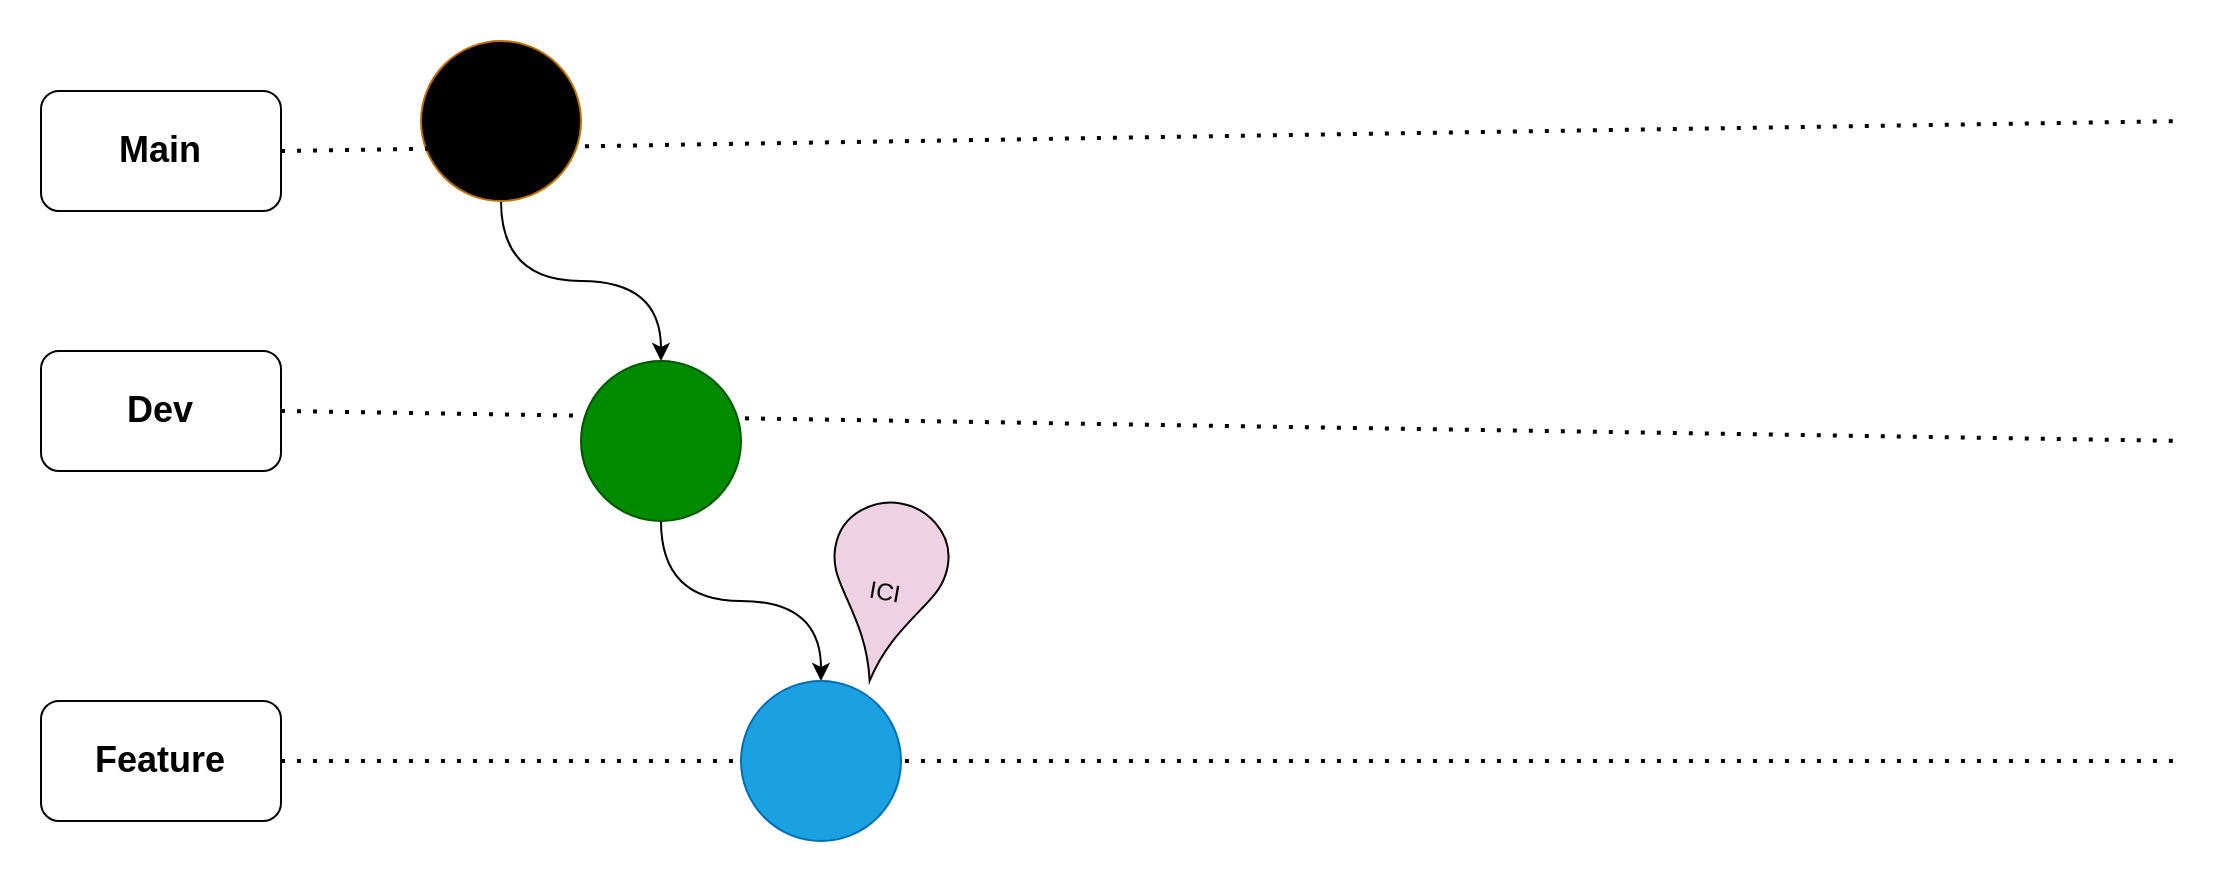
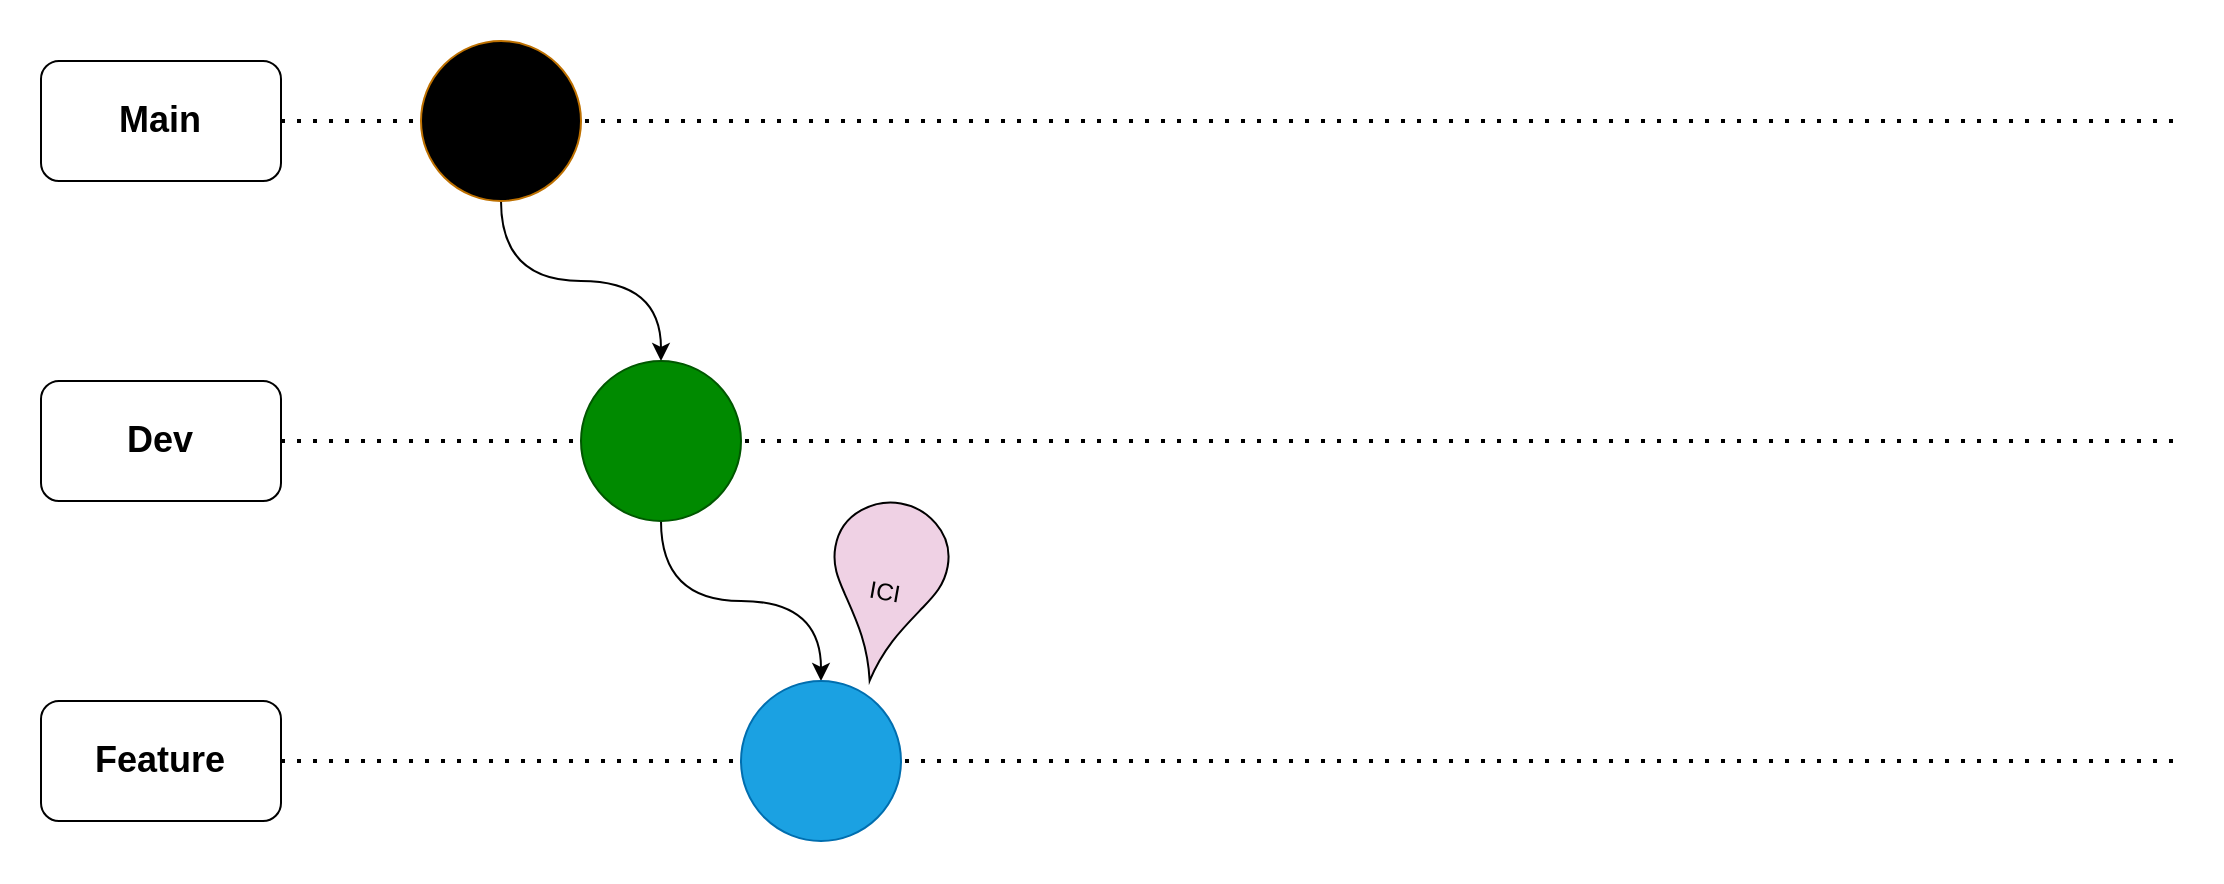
node "Main": moved (161, 151) -> (161, 121)
node "Dev": moved (161, 411) -> (161, 441)
